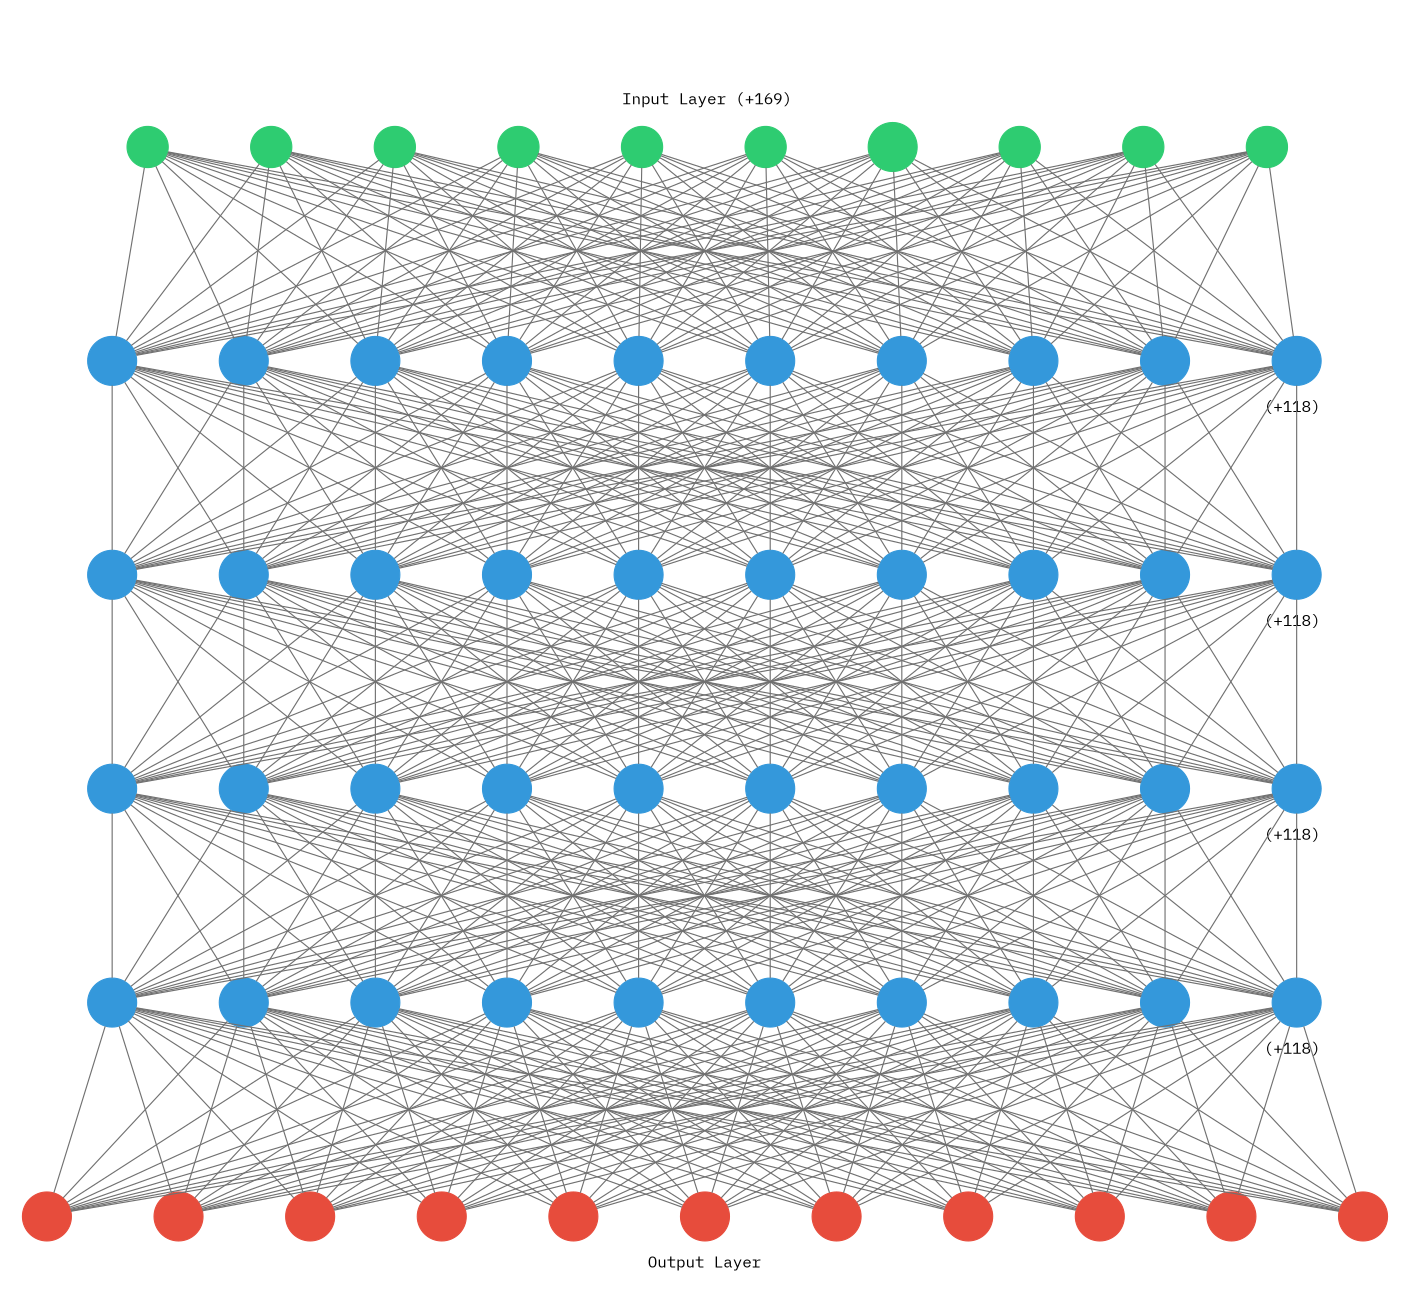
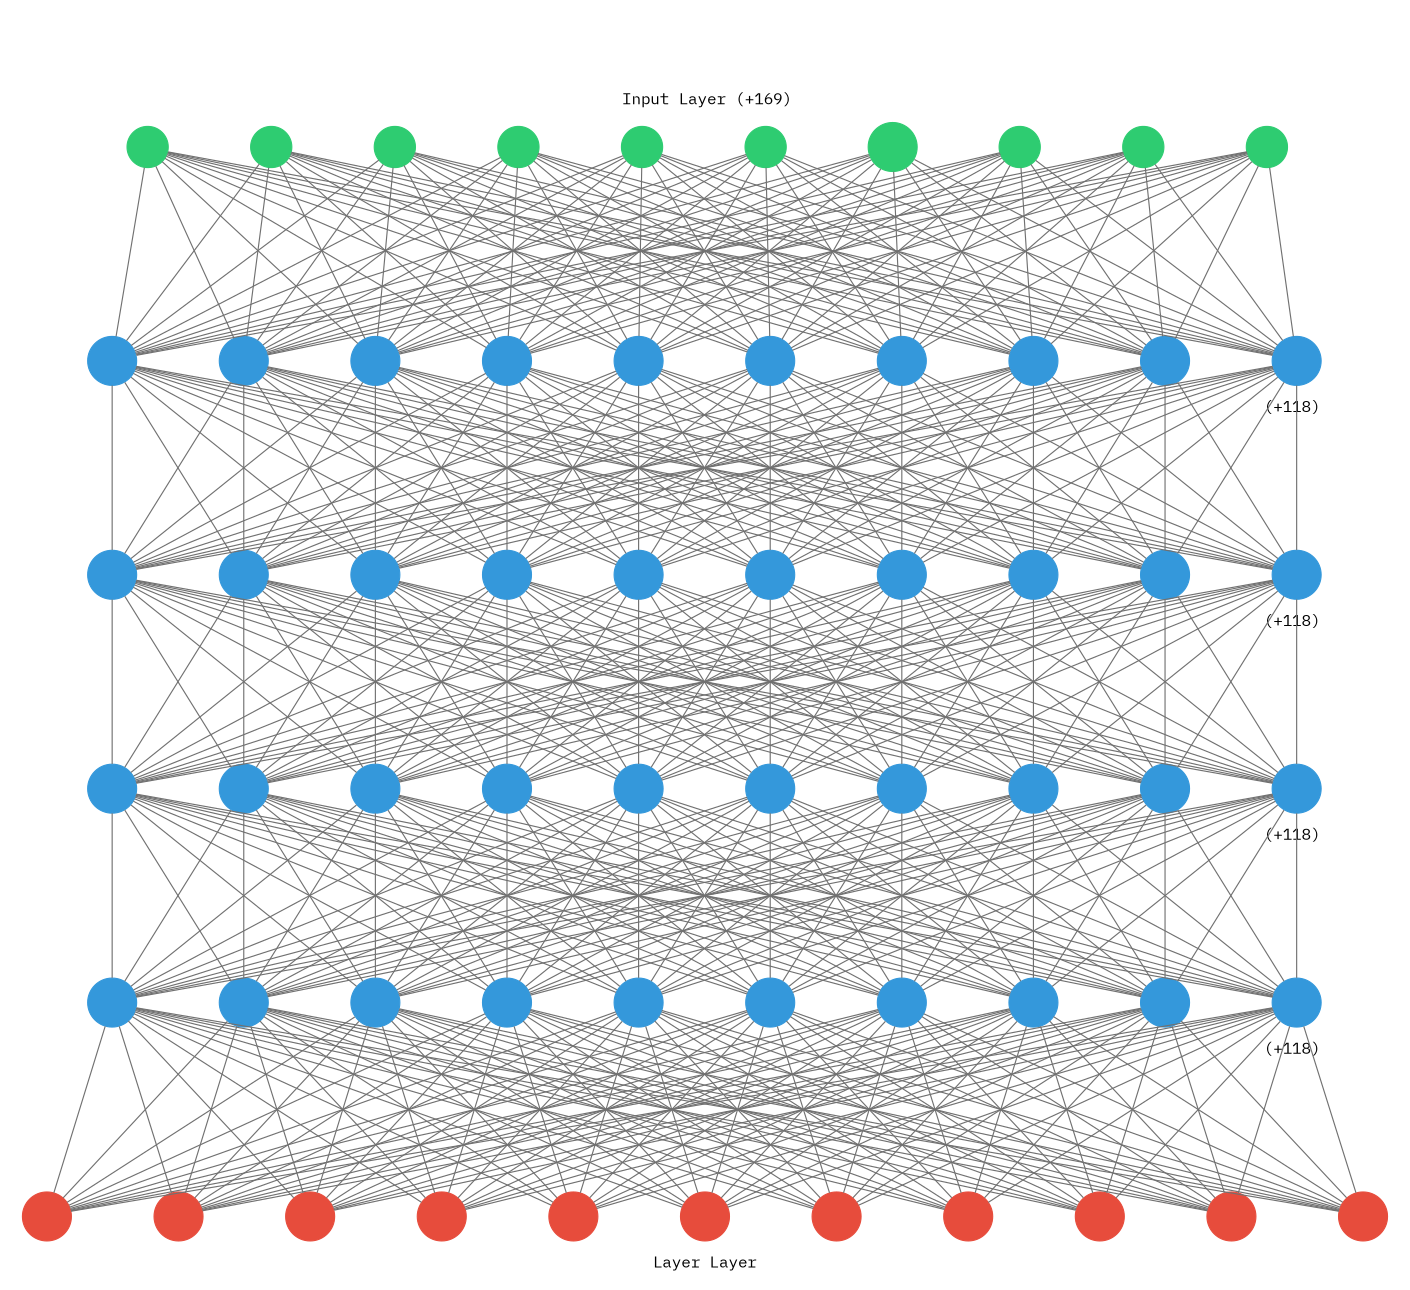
cluster "Output Layer": label "Output Layer" -> "Layer Layer"
